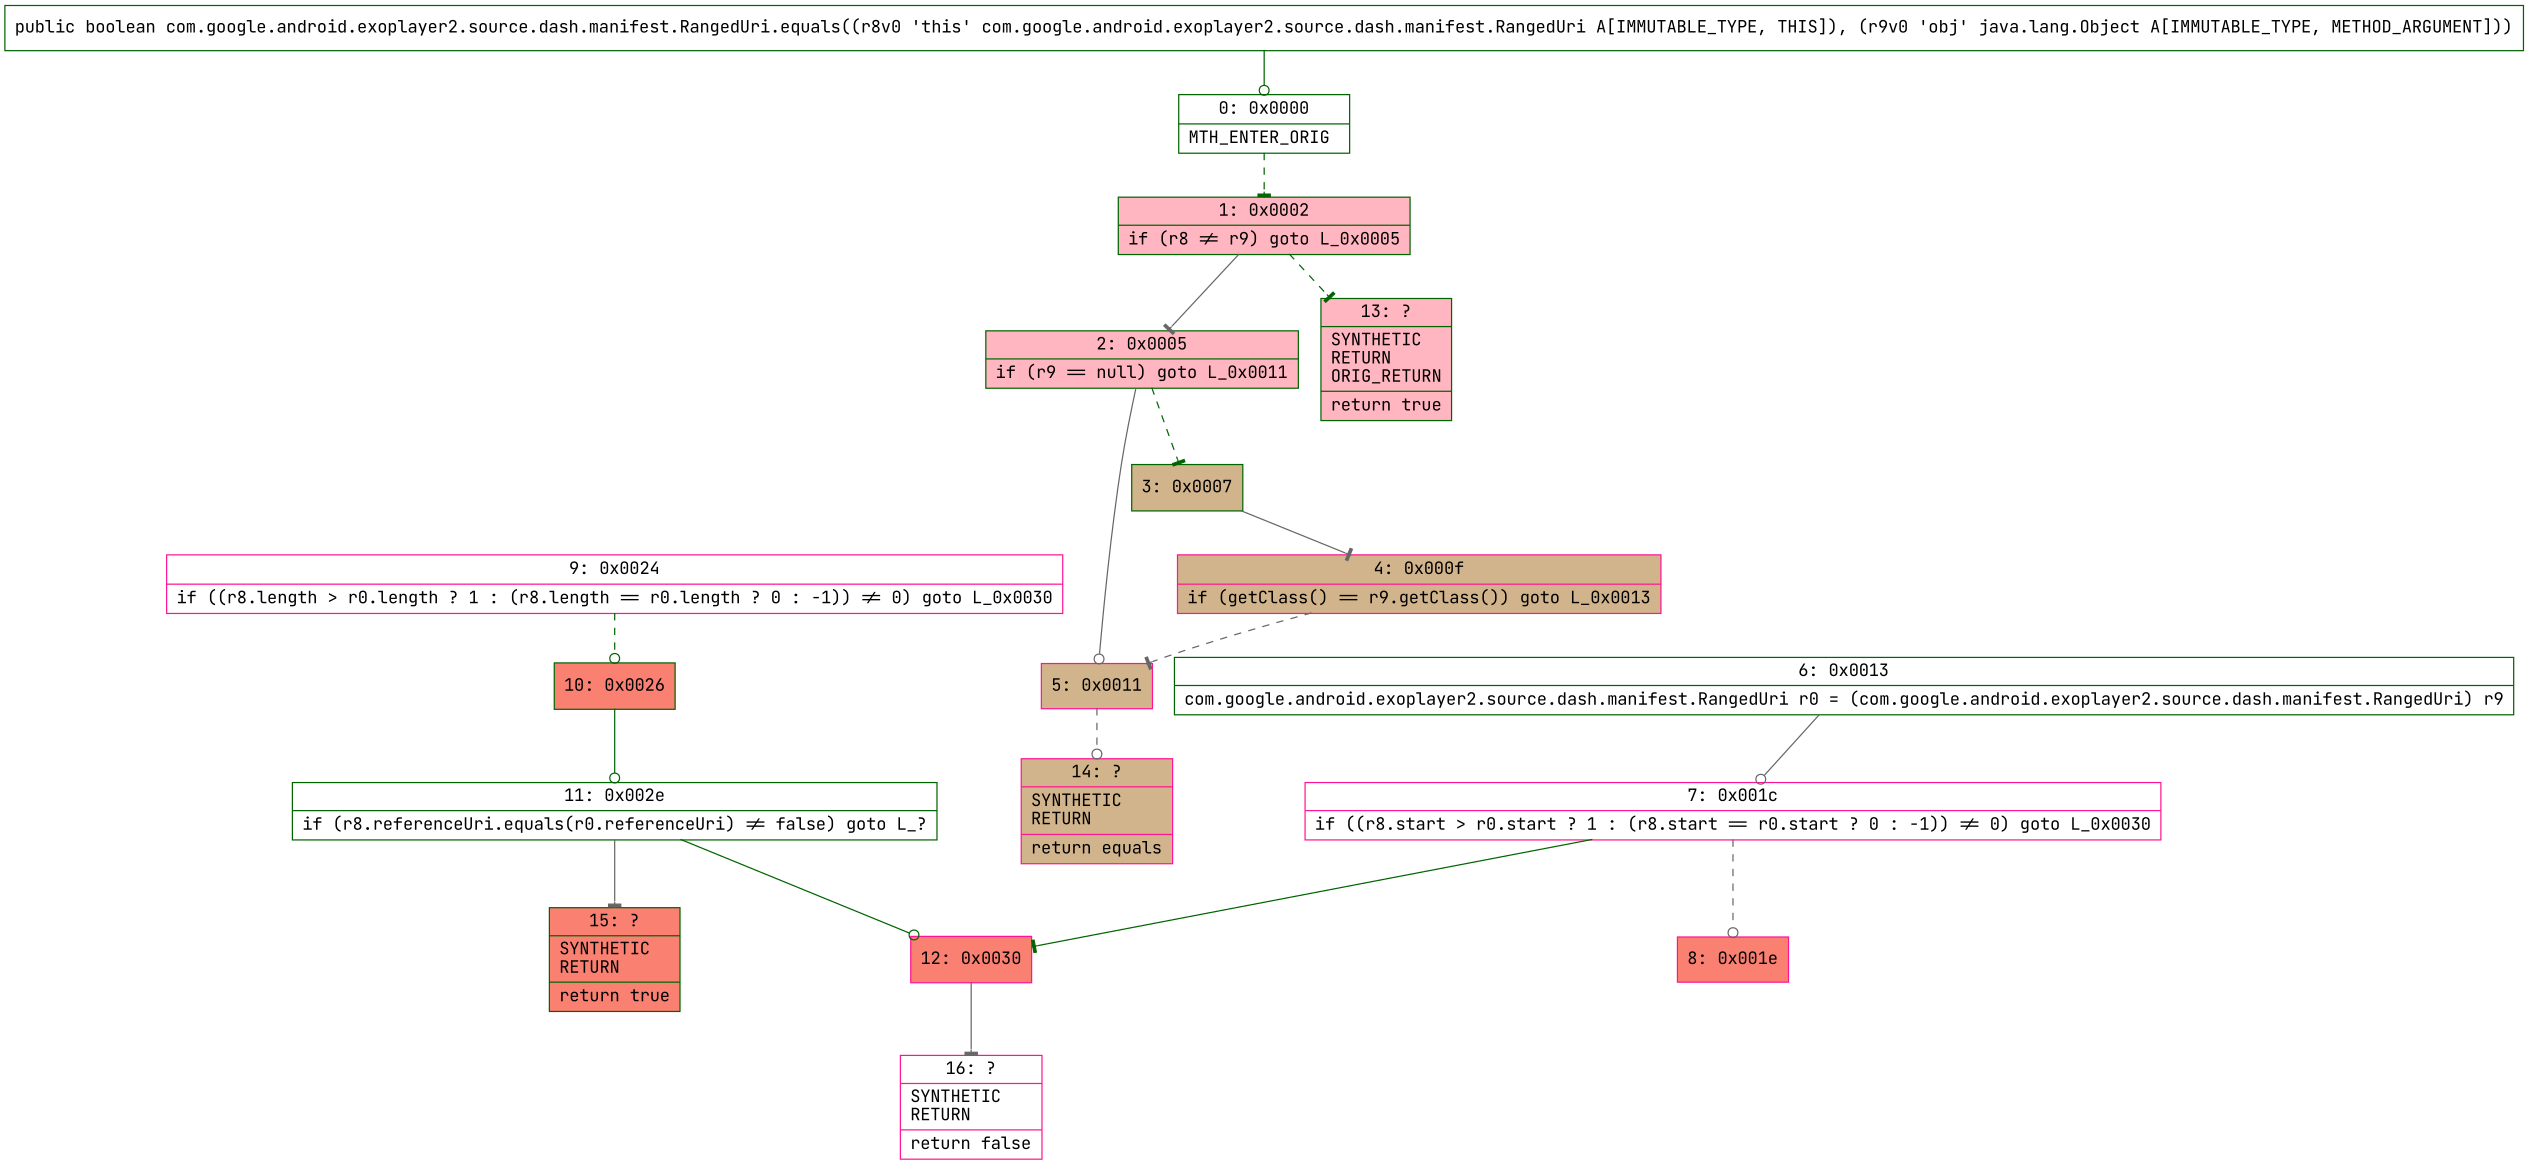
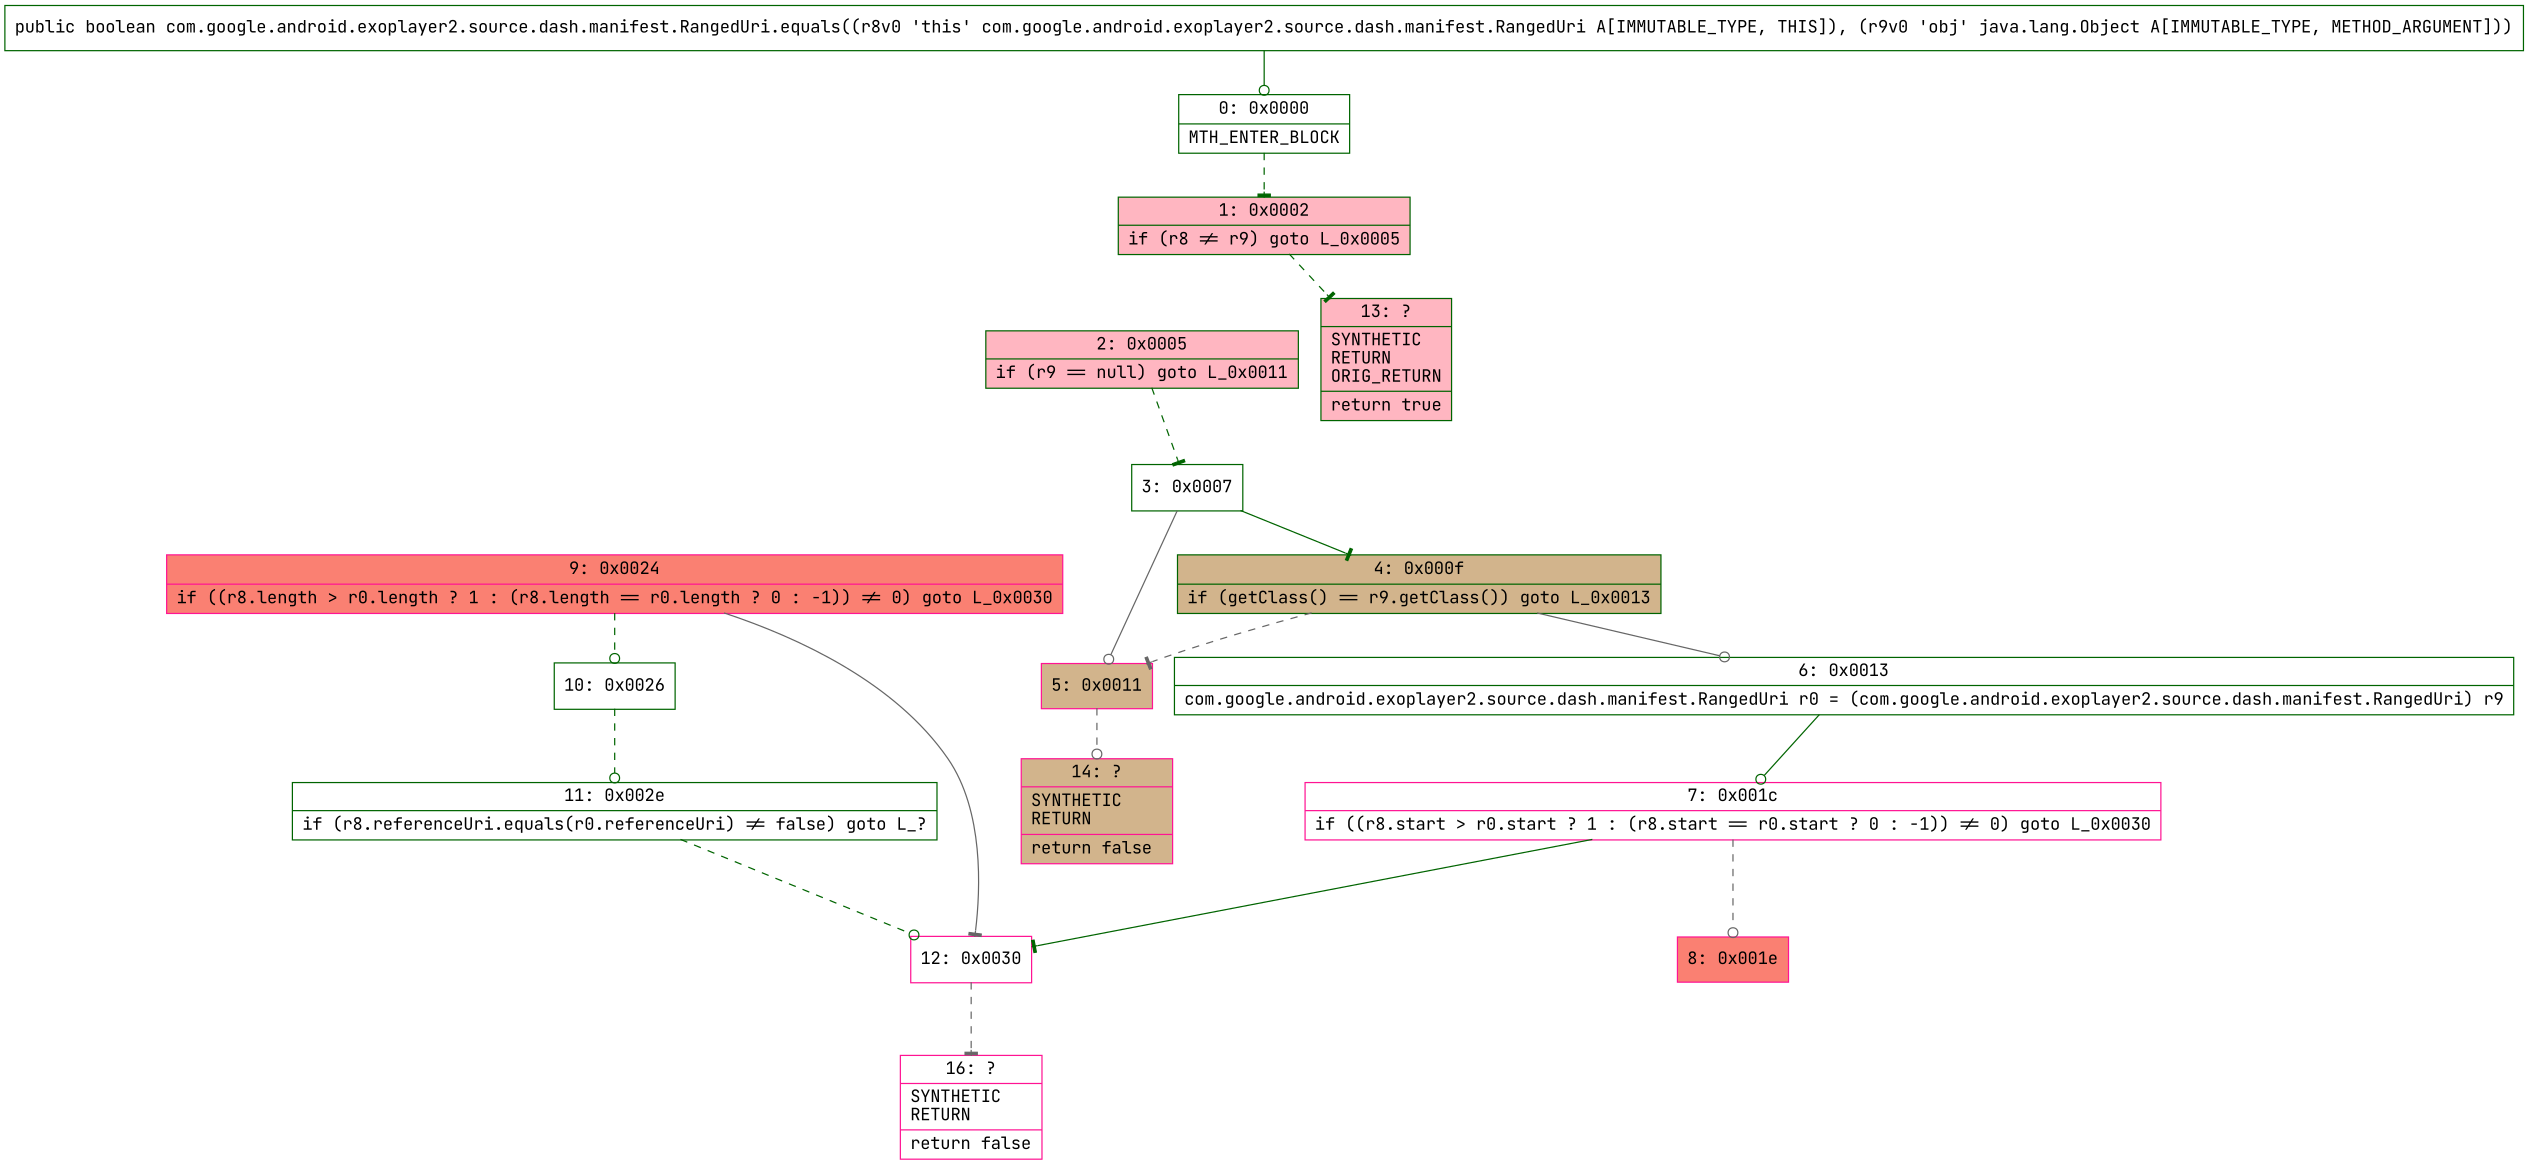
node "0: 0x0000": text "MTH_ENTER_ORIG" -> "MTH_ENTER_BLOCK"
edge "1: 0x0002" -> "2: 0x0005": removed
node "3: 0x0007": fillcolor tan -> white
edge "2: 0x0005" -> "5: 0x0011": now "3: 0x0007" -> "5: 0x0011"
edge "3: 0x0007" -> "4: 0x000f": color gray40 -> darkgreen
node "9: 0x0024": fillcolor white -> salmon
node "4: 0x000f": color deeppink -> darkgreen
edge "4: 0x000f" -> "6: 0x0013": added
node "10: 0x0026": fillcolor salmon -> white
edge "9: 0x0024" -> "12: 0x0030": added
edge "10: 0x0026" -> "11: 0x002e": style solid -> dashed
edge "6: 0x0013" -> "7: 0x001c": color gray40 -> darkgreen
node "14: ?": text "return equals" -> "return false"
edge "11: 0x002e" -> "12: 0x0030": style solid -> dashed
node "15: ?": removed
node "12: 0x0030": fillcolor salmon -> white
edge "12: 0x0030" -> "16: ?": style solid -> dashed
